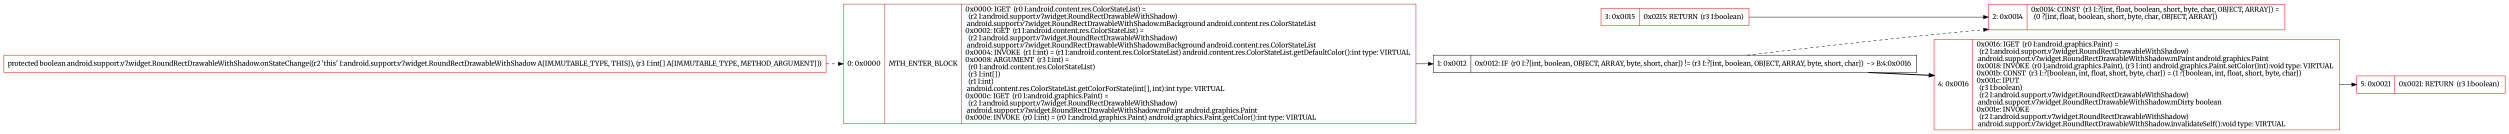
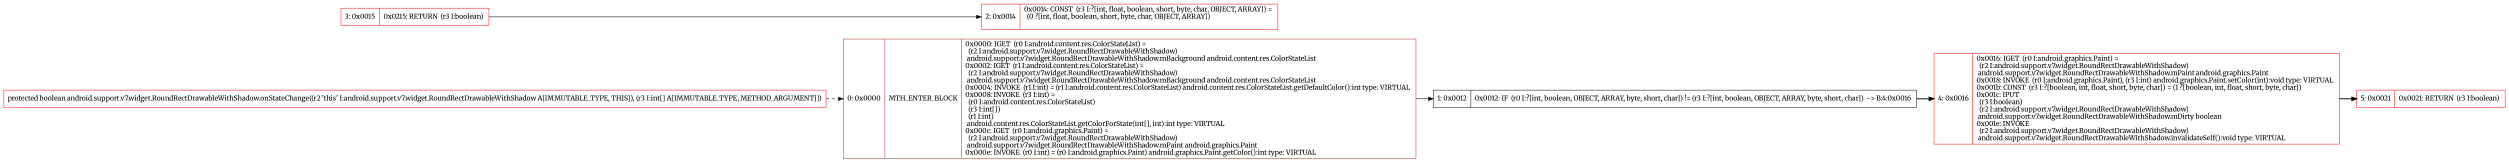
edge "1: 0x0012" -> "2: 0x0014": removed
node "0: 0x0000": text "0x0008: ARGUMENT  (r3 I:int) =" -> "0x0008: INVOKE  (r3 I:int) ="
edge "4: 0x0016" -> "5: 0x0021": style solid -> bold
